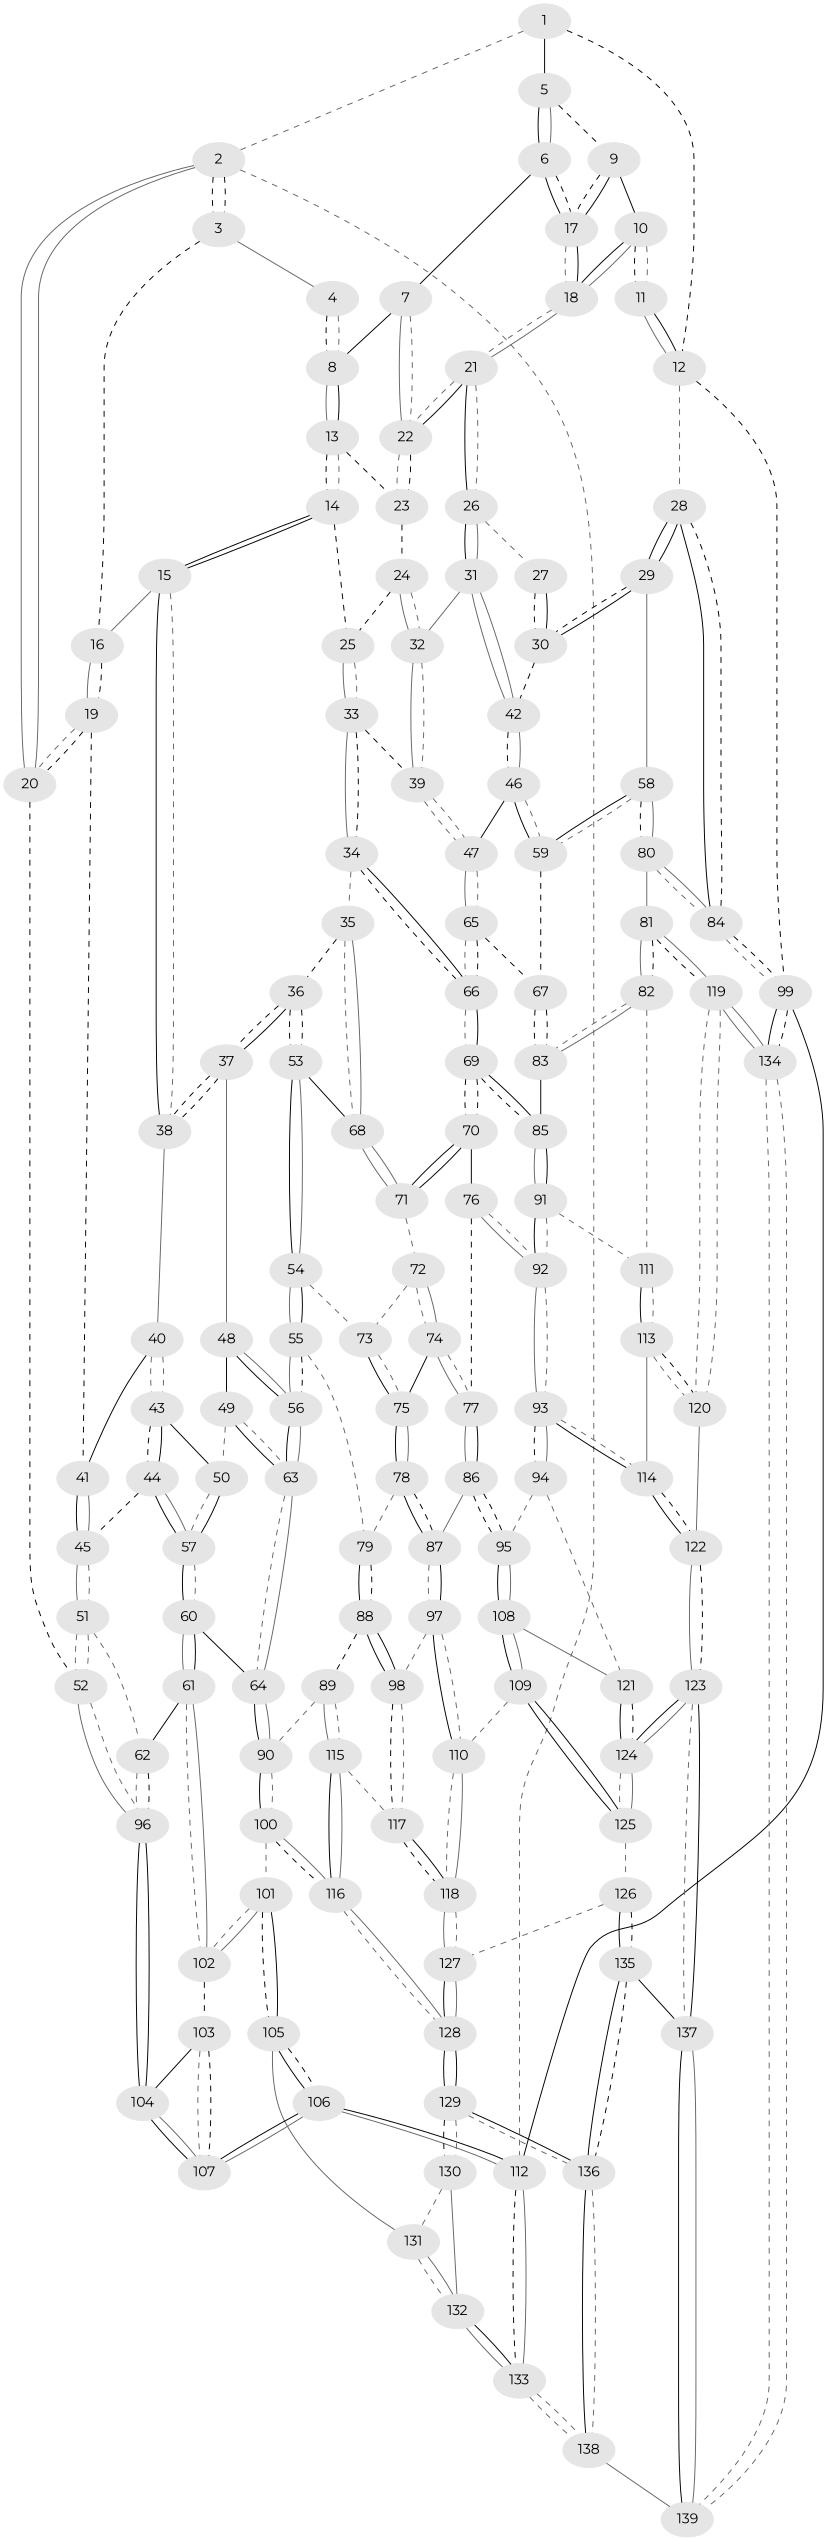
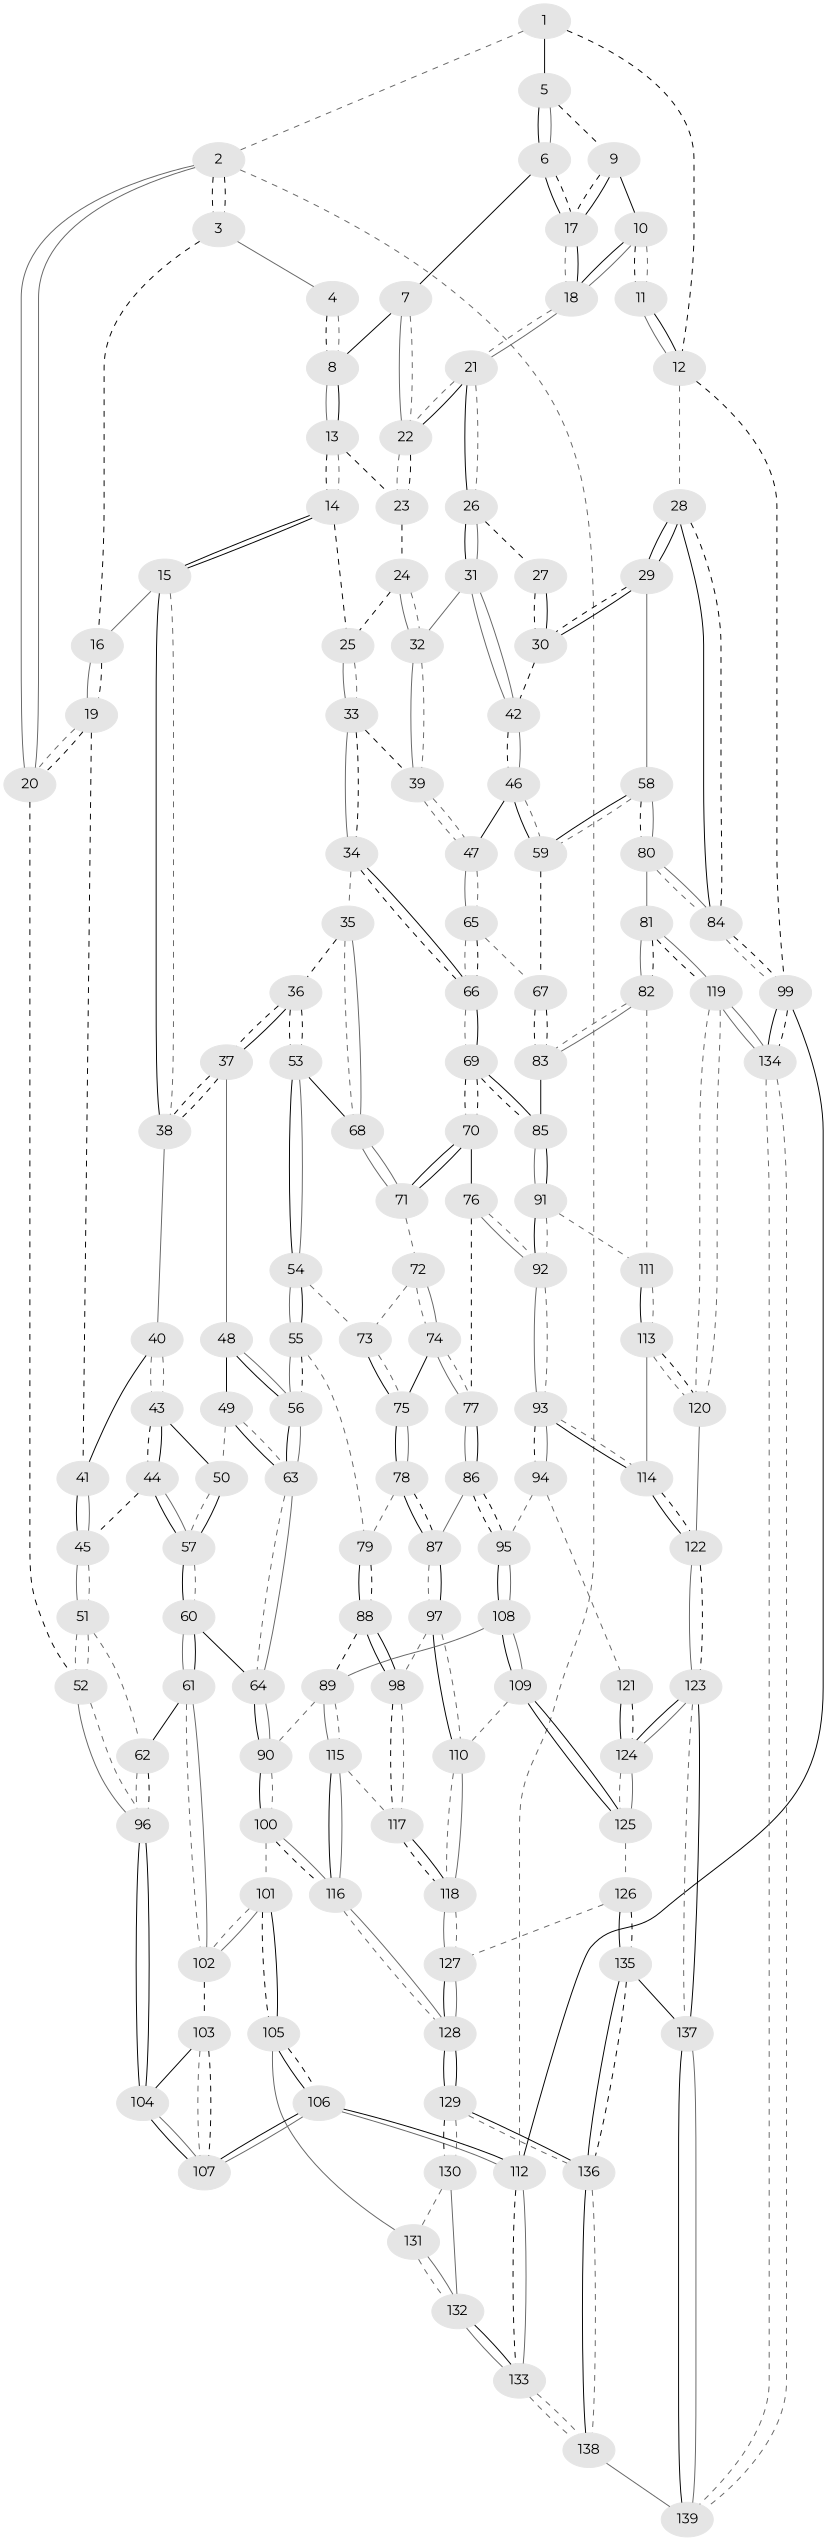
edge "26" -- "27": color gray40 -> black
edge "65" -- "67": color black -> gray40
edge "108" -- "121": now "108" -- "89"
